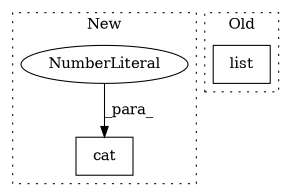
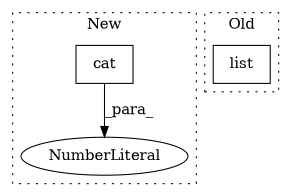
edge "NumberLiteral" -> "cat": reversed
